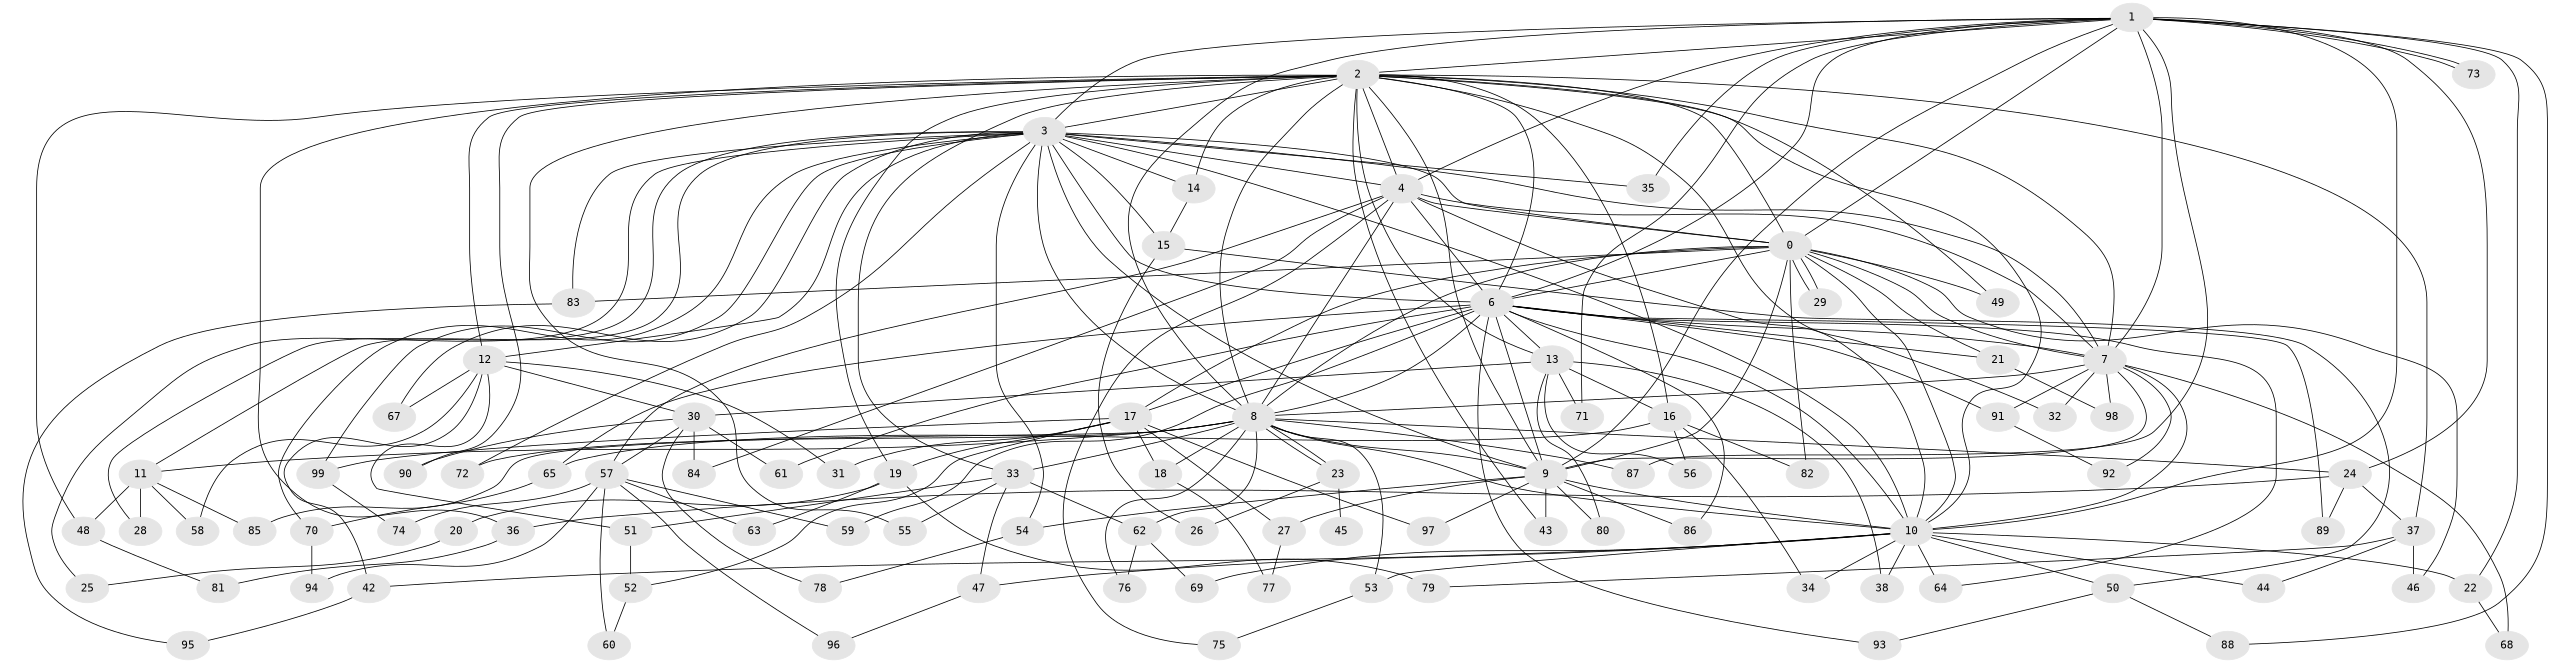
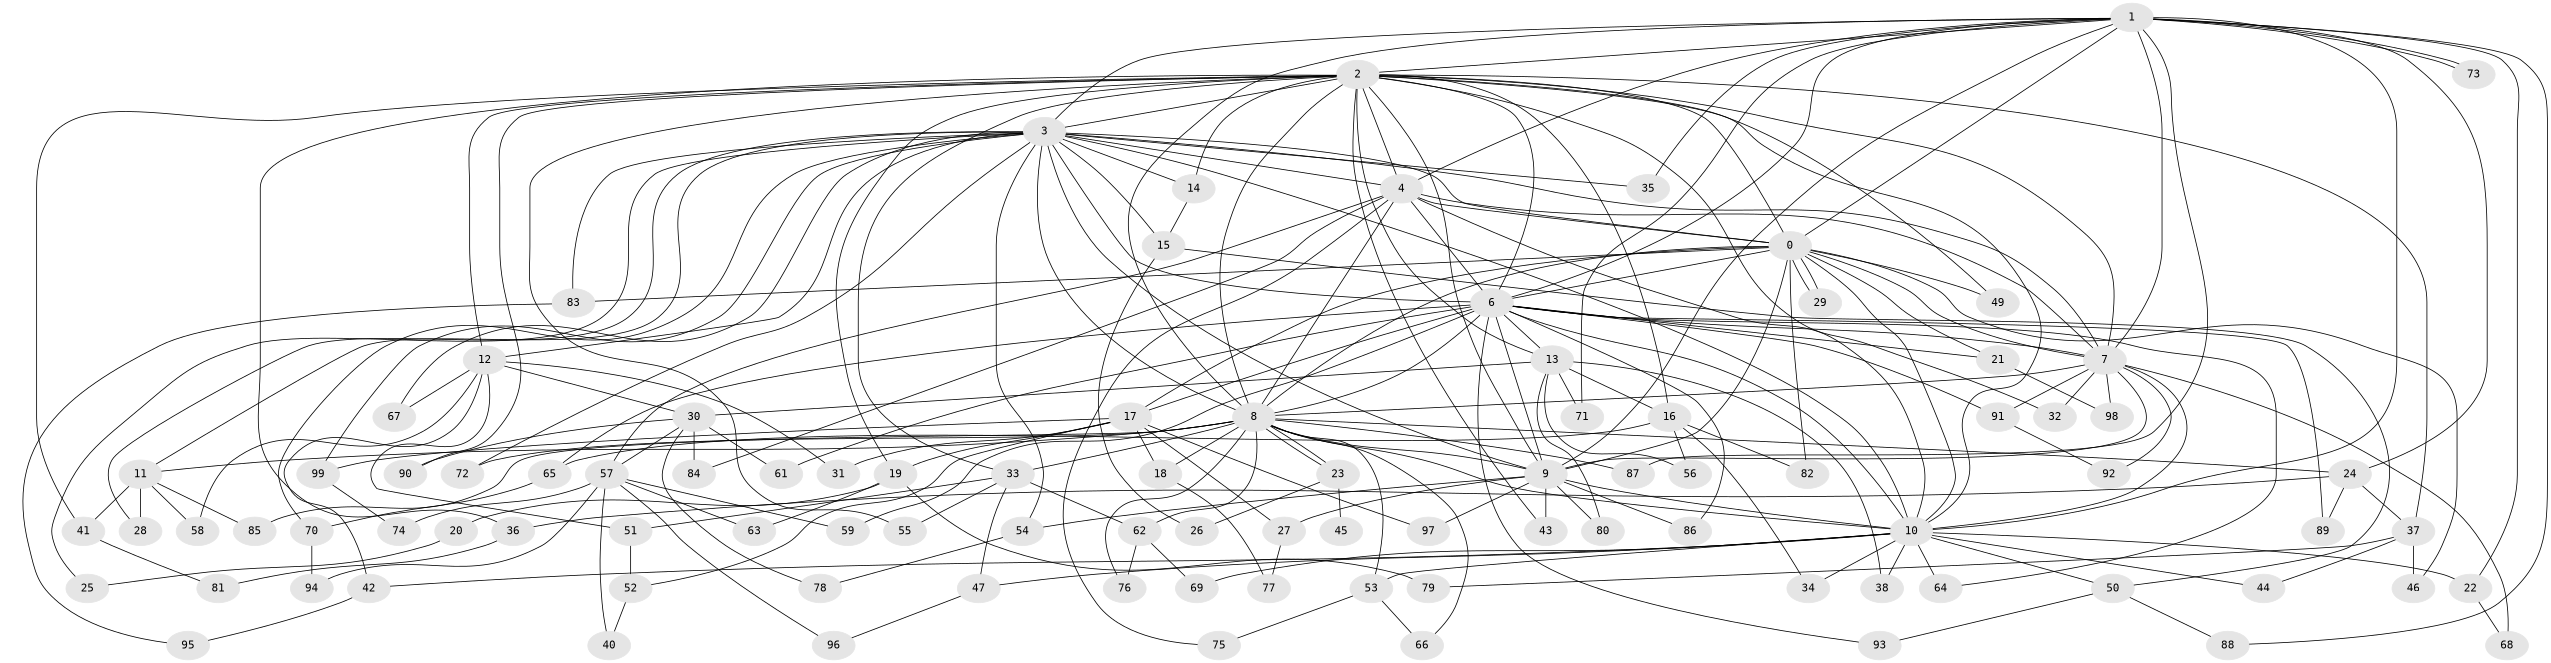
node "48": label "48" -> "41"
node "60": label "60" -> "40"
node "66": added
